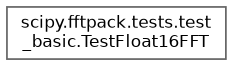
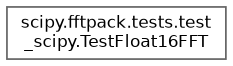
node "scipy.fftpack.tests.test _basic.TestFloat16FFT": label "scipy.fftpack.tests.test _basic.TestFloat16FFT" -> "scipy.fftpack.tests.test _scipy.TestFloat16FFT"
